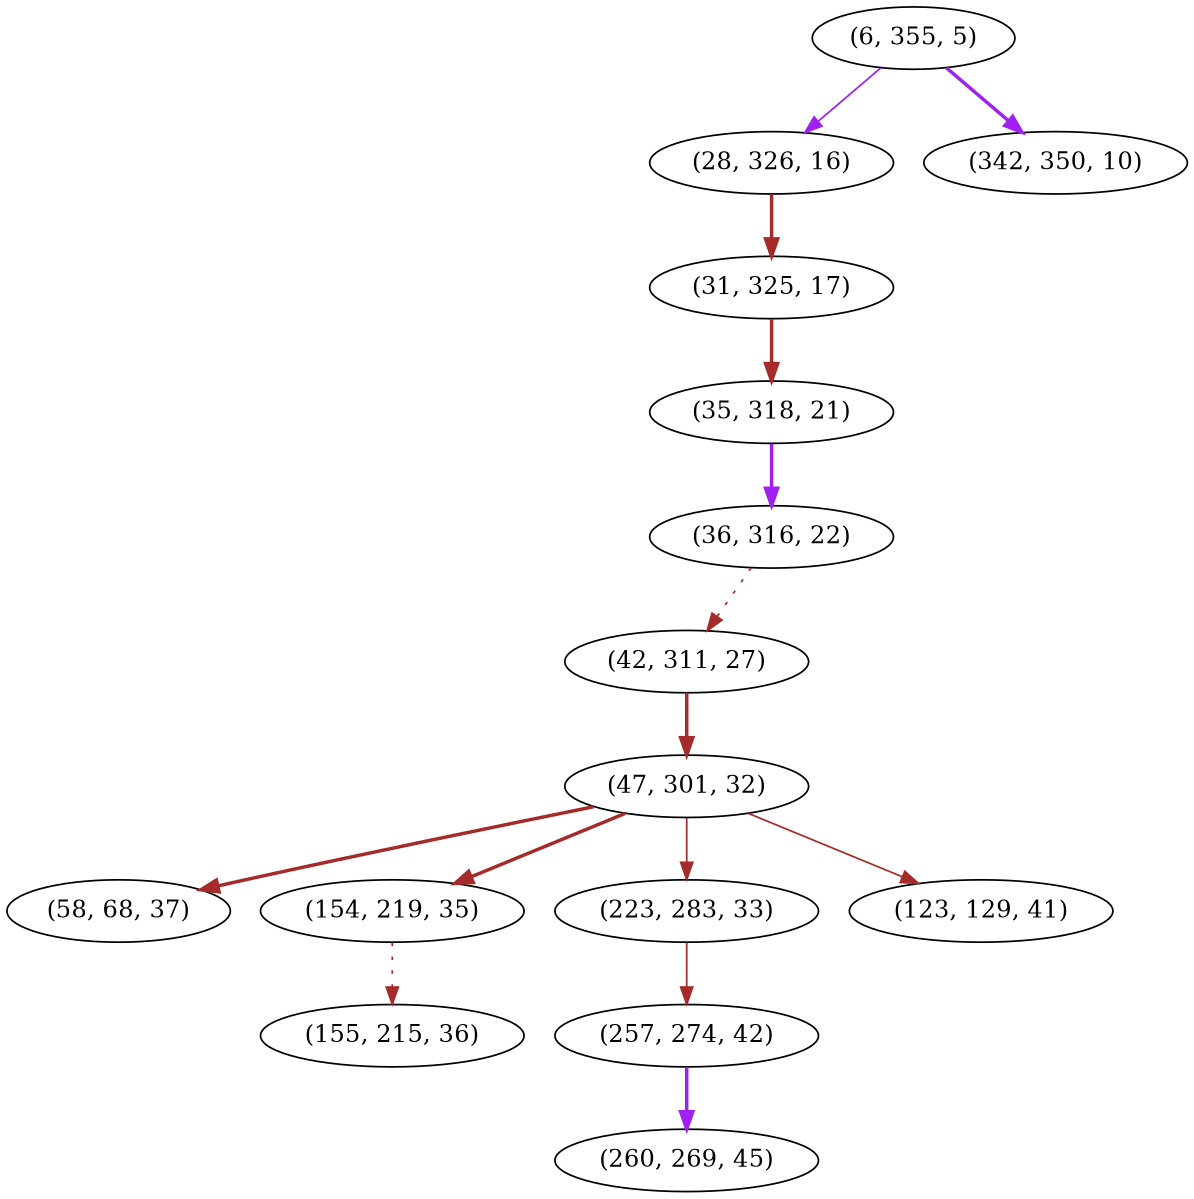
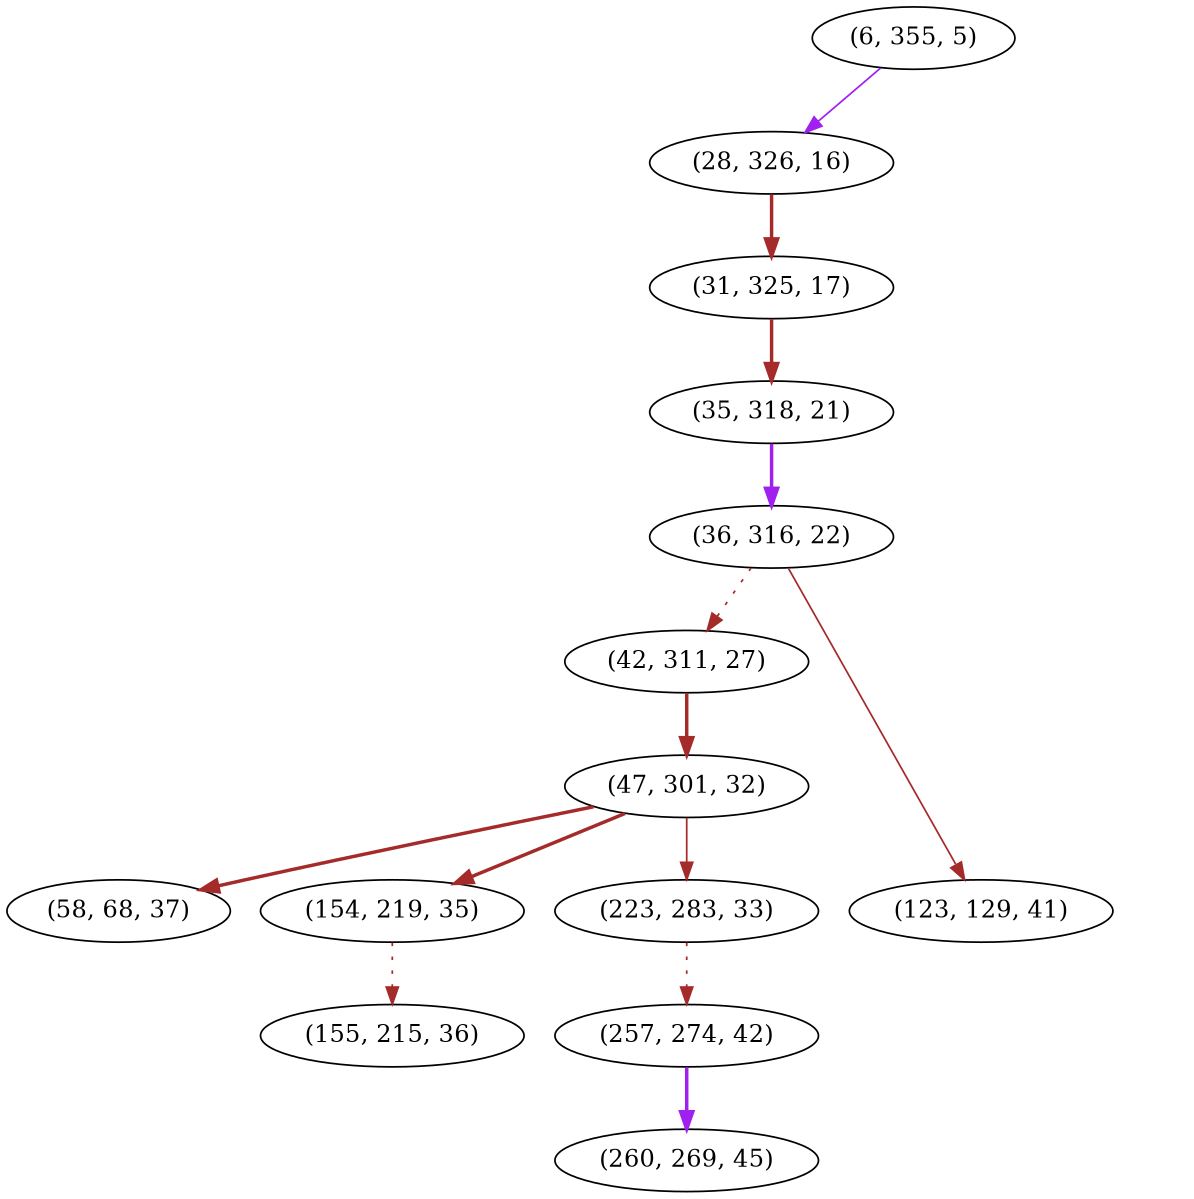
node "(342, 350, 10)": removed
edge "(47, 301, 32)" -> "(123, 129, 41)": now "(36, 316, 22)" -> "(123, 129, 41)"
edge "(223, 283, 33)" -> "(257, 274, 42)": style solid -> dotted
